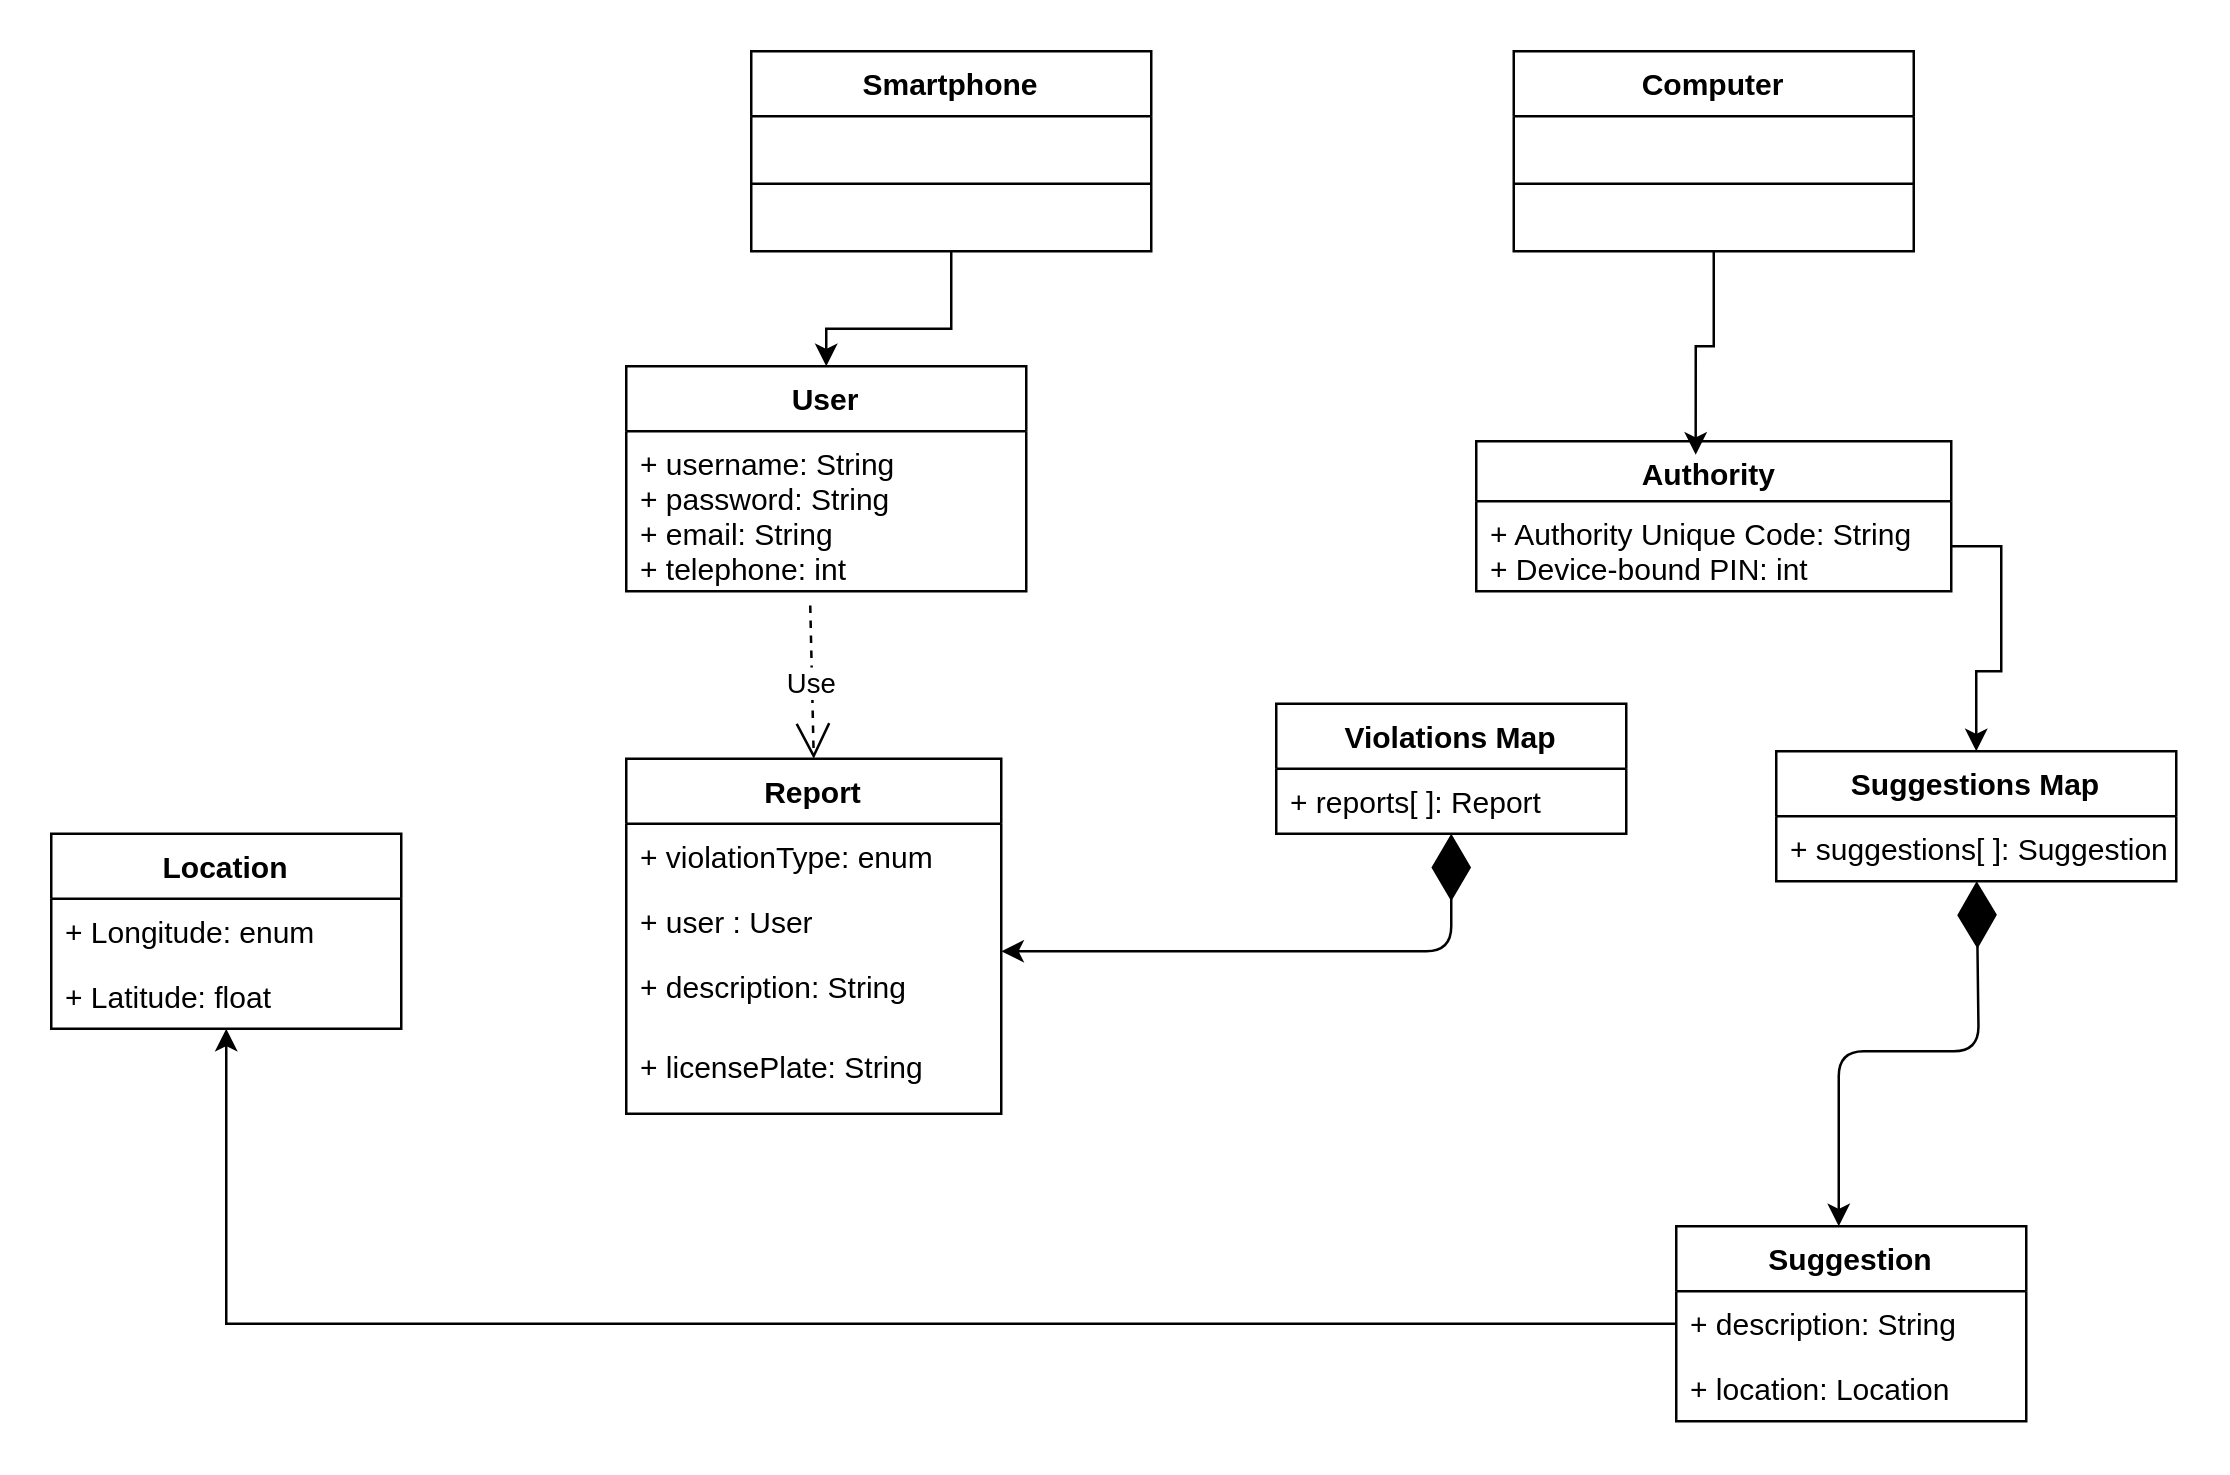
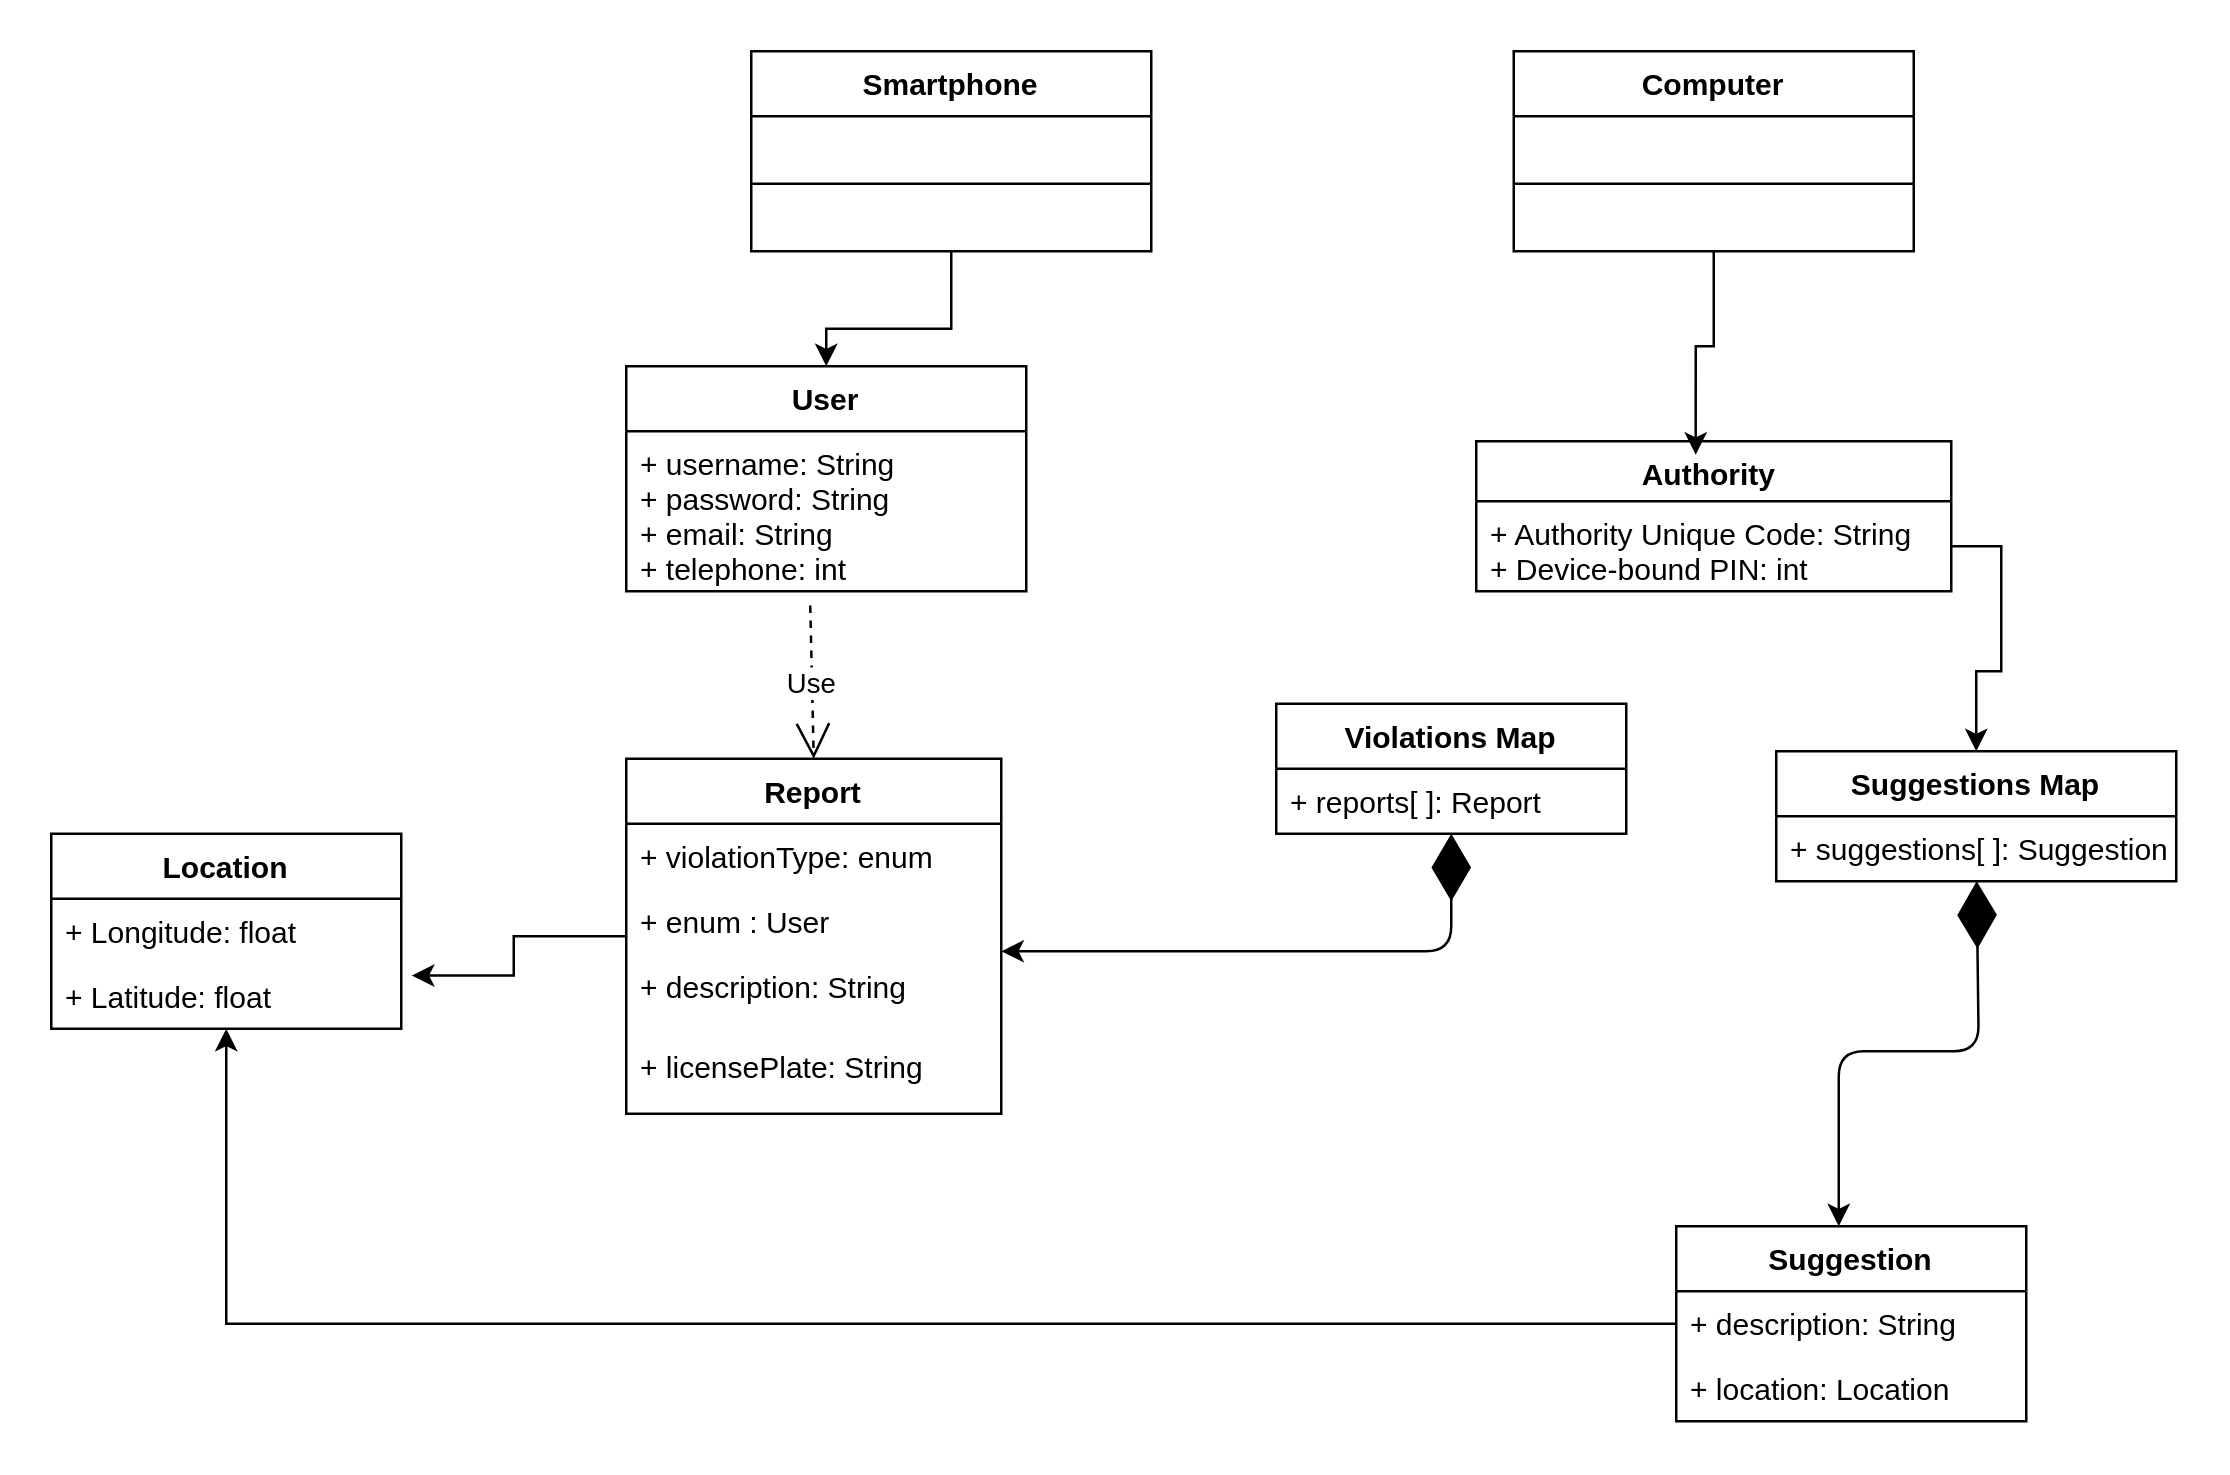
node "+ user : User": label "+ user : User" -> "+ enum : User"
node "+ Longitude: enum": label "+ Longitude: enum" -> "+ Longitude: float"
edge "Report" -> "+ Latitude: float": added
